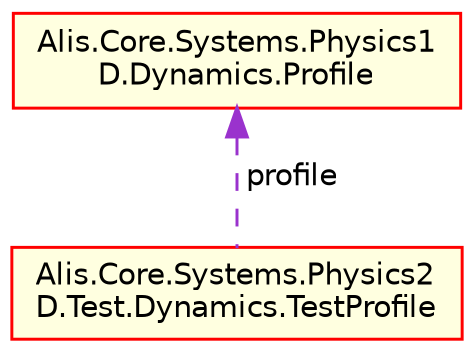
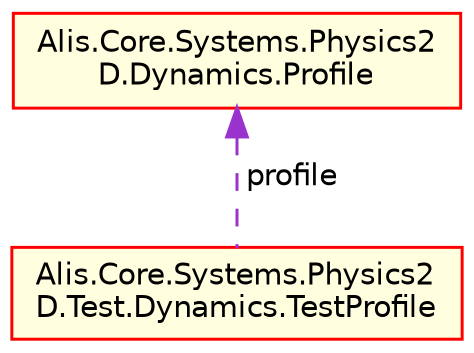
node "Alis.Core.Systems.Physics1 D.Dynamics.Profile": label "Alis.Core.Systems.Physics1 D.Dynamics.Profile" -> "Alis.Core.Systems.Physics2 D.Dynamics.Profile"
